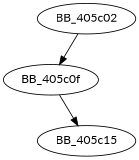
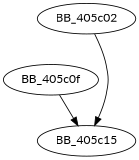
edge "BB_405c02" -> "BB_405c0f": now "BB_405c02" -> "BB_405c15"
